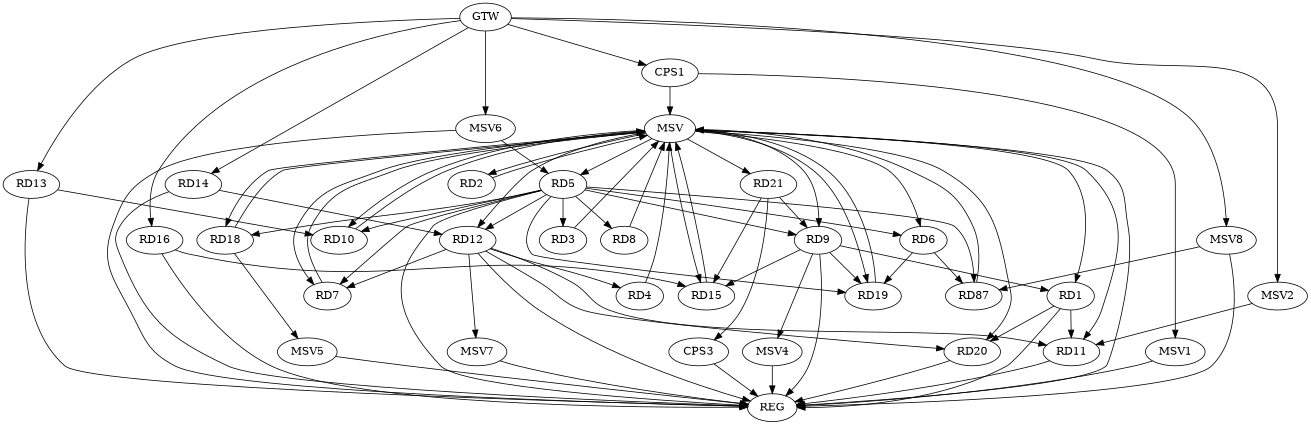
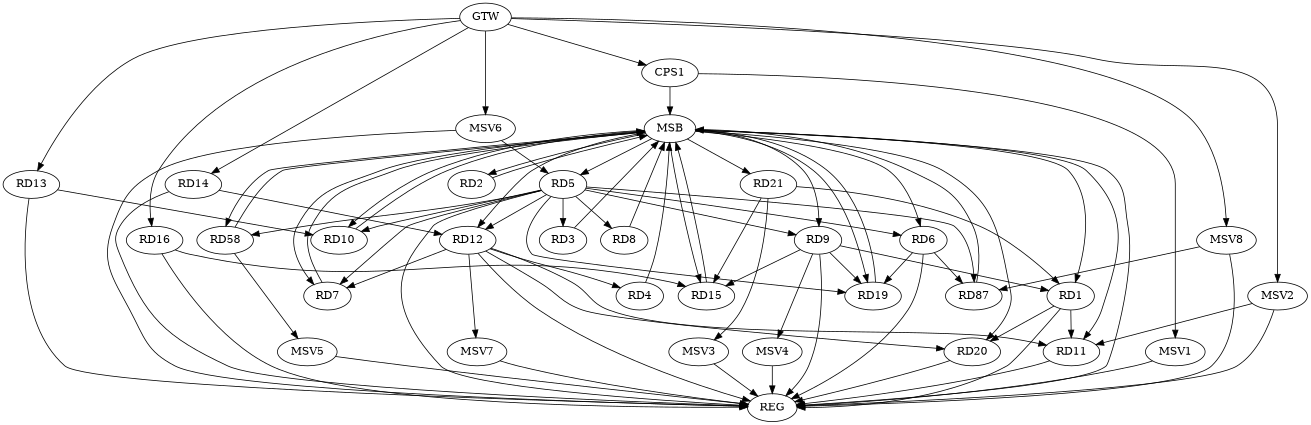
node "MSV": label "MSV" -> "MSB"
edge "RD21" -> "RD9": now "RD21" -> "RD1"
node "RD18": label "RD18" -> "RD58"
edge "RD6" -> "REG": added
node "CPS3": label "CPS3" -> "MSV3"
edge "MSV2" -> "REG": added
